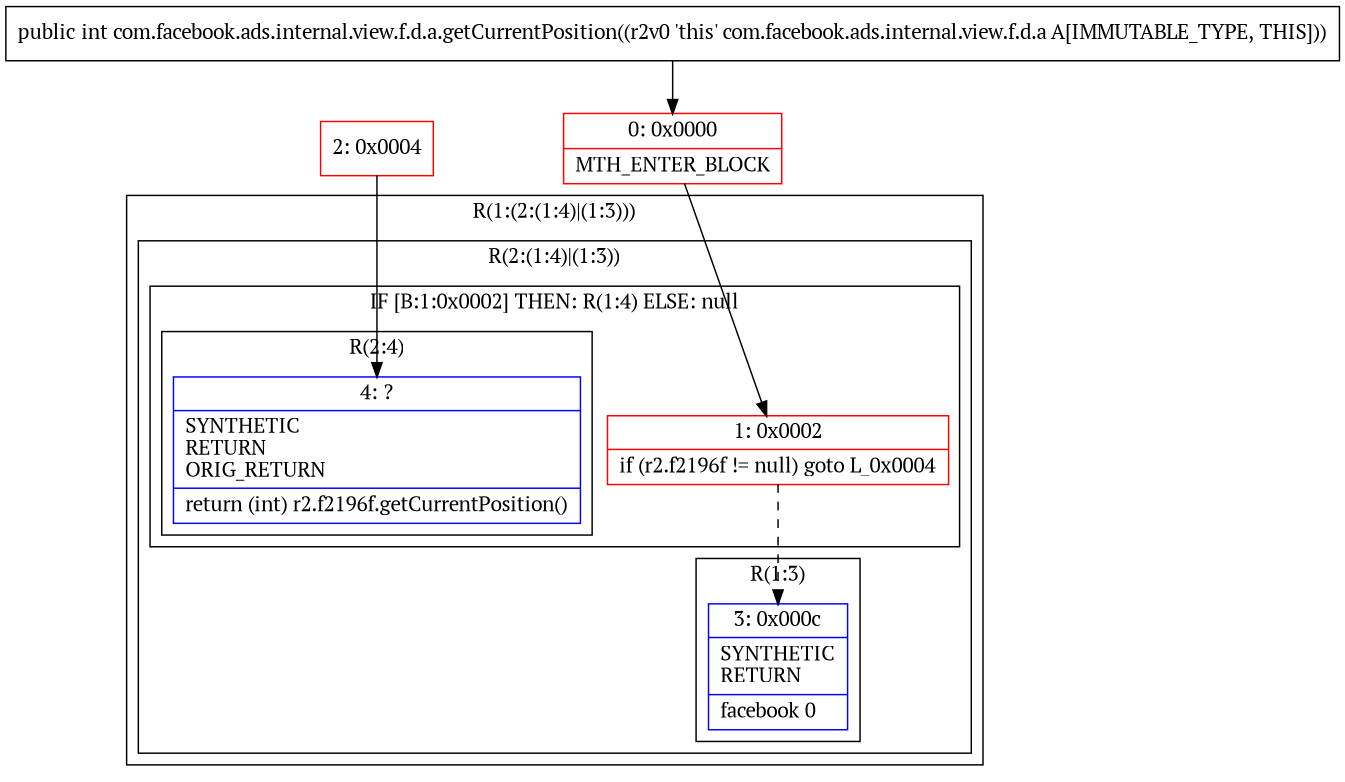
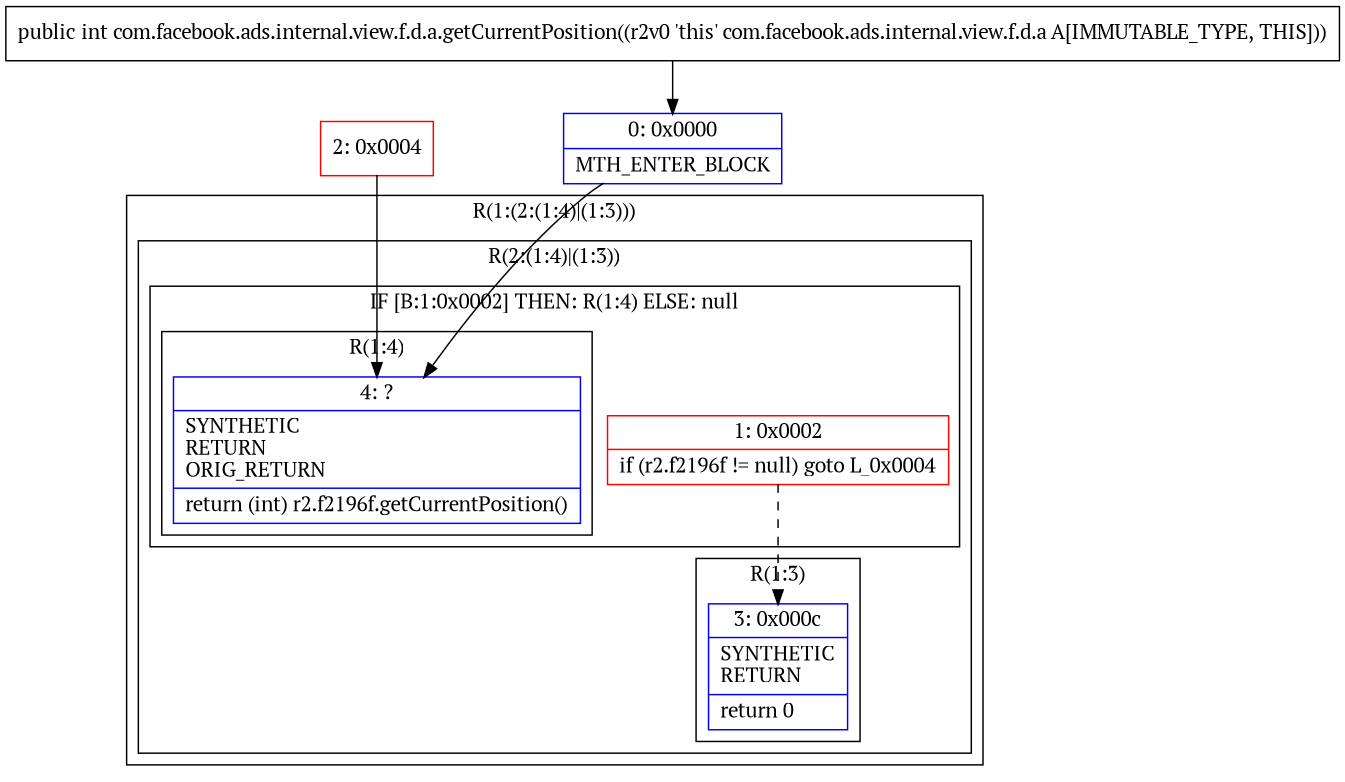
node "0: 0x0000": color red -> blue
edge "0: 0x0000" -> "1: 0x0002": now "0: 0x0000" -> "4: ?"
cluster "R(2:4)": label "R(2:4)" -> "R(1:4)"
node "3: 0x000c": text "facebook 0" -> "return 0"
